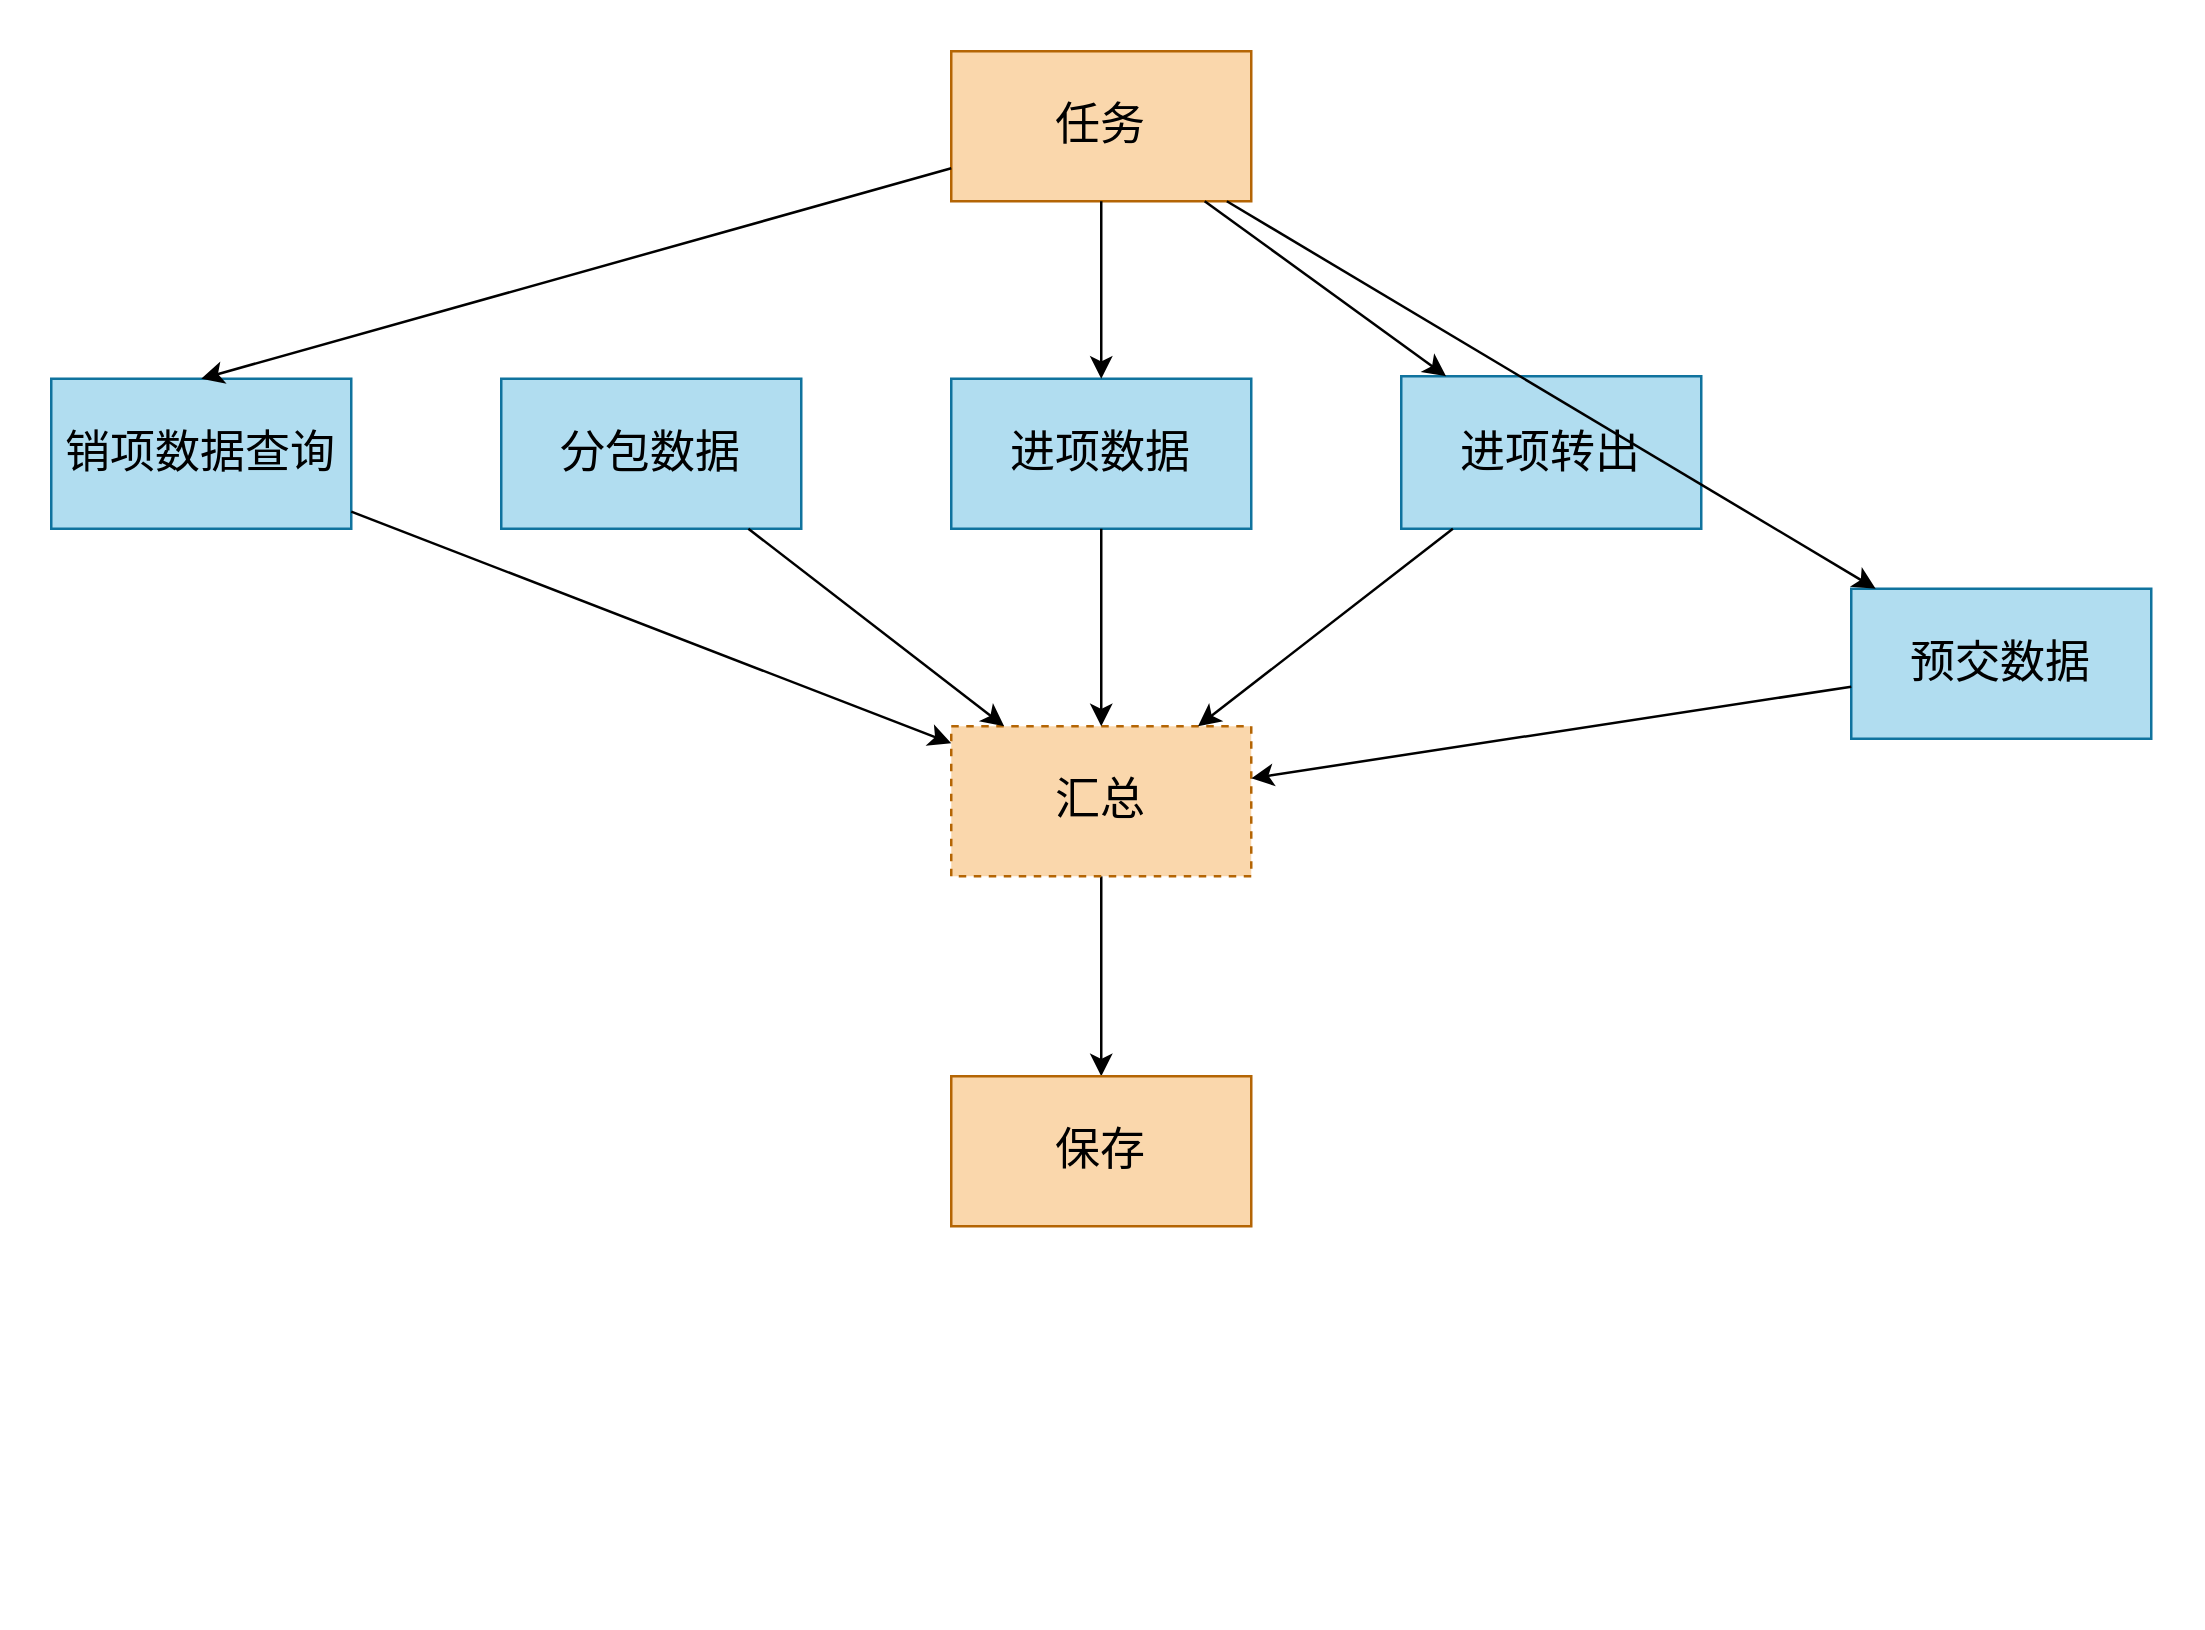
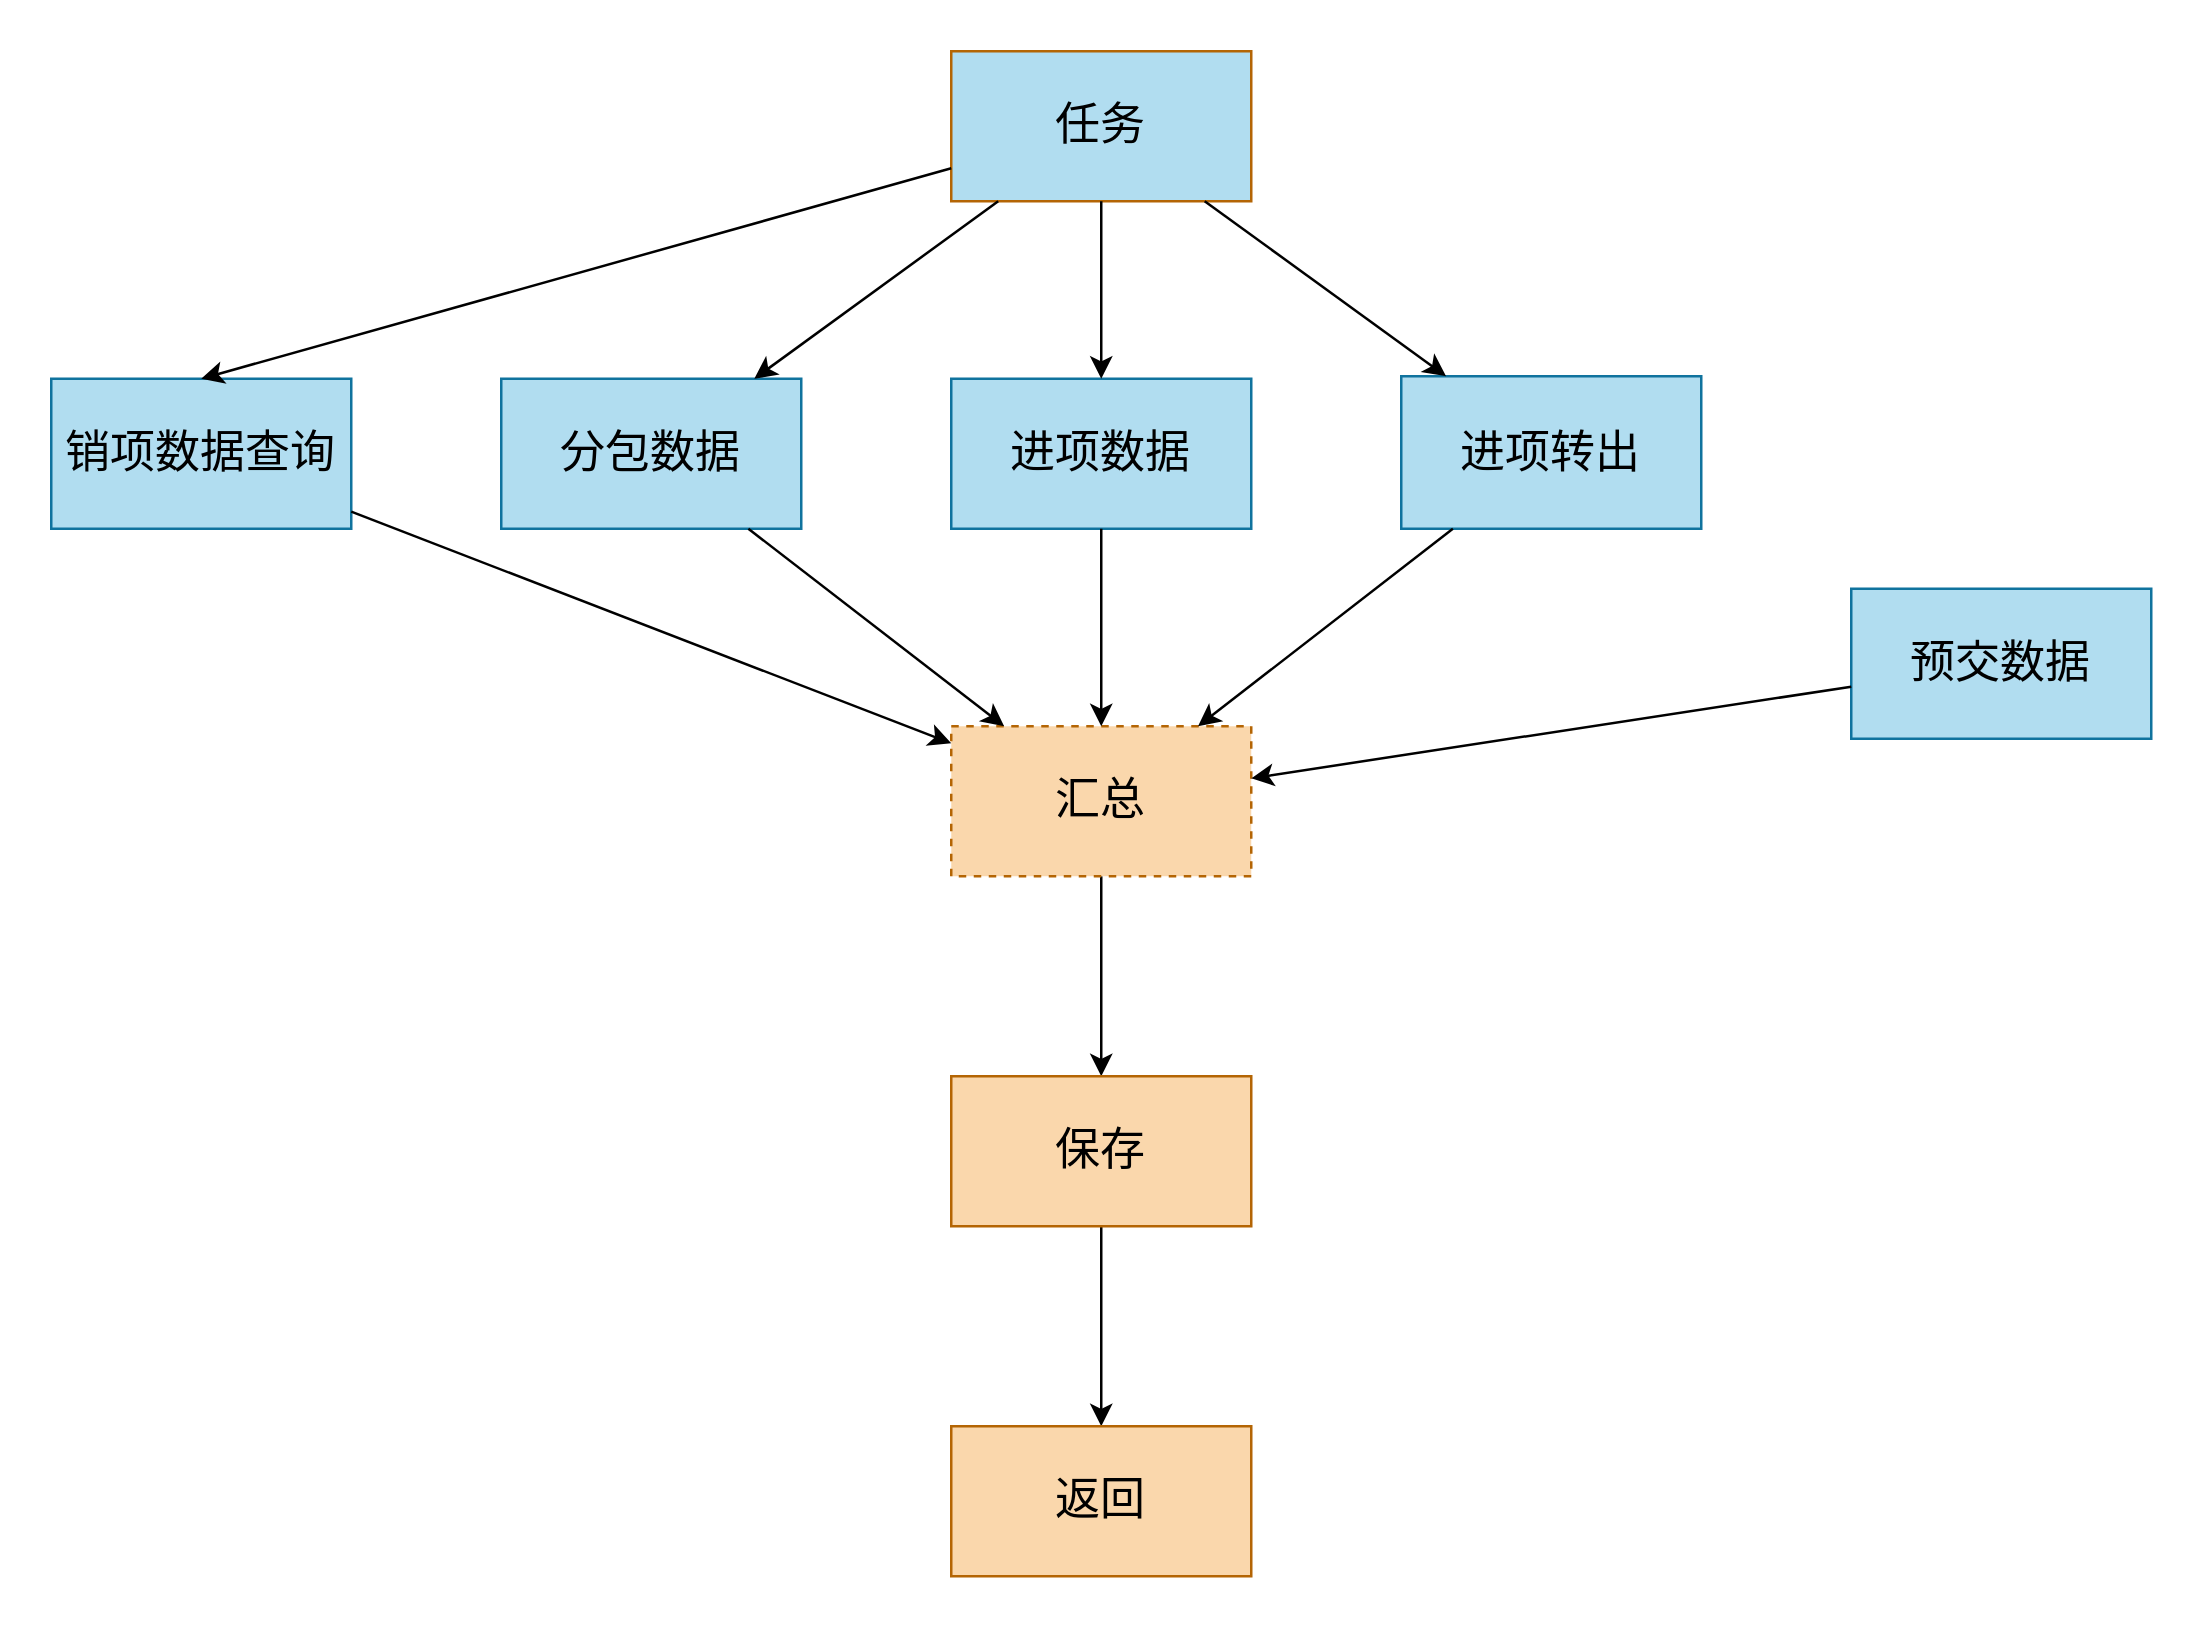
node "任务": fillcolor #fad7ac -> #b1ddf0
edge "任务" -> "预交数据": now "任务" -> "分包数据"
edge "保存" -> "返回": added
node "返回": added
